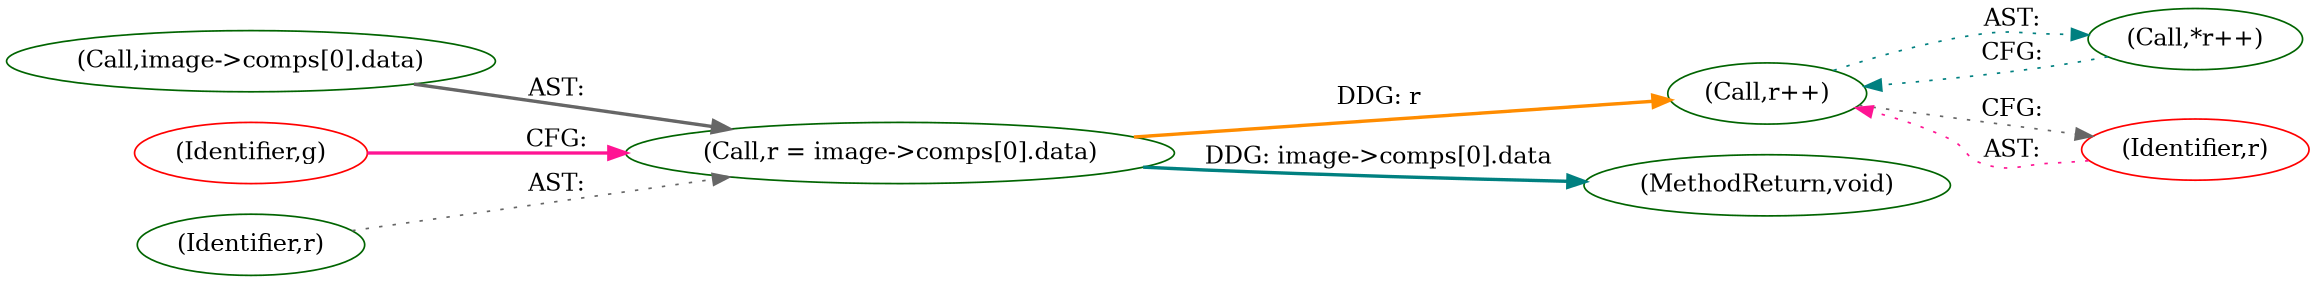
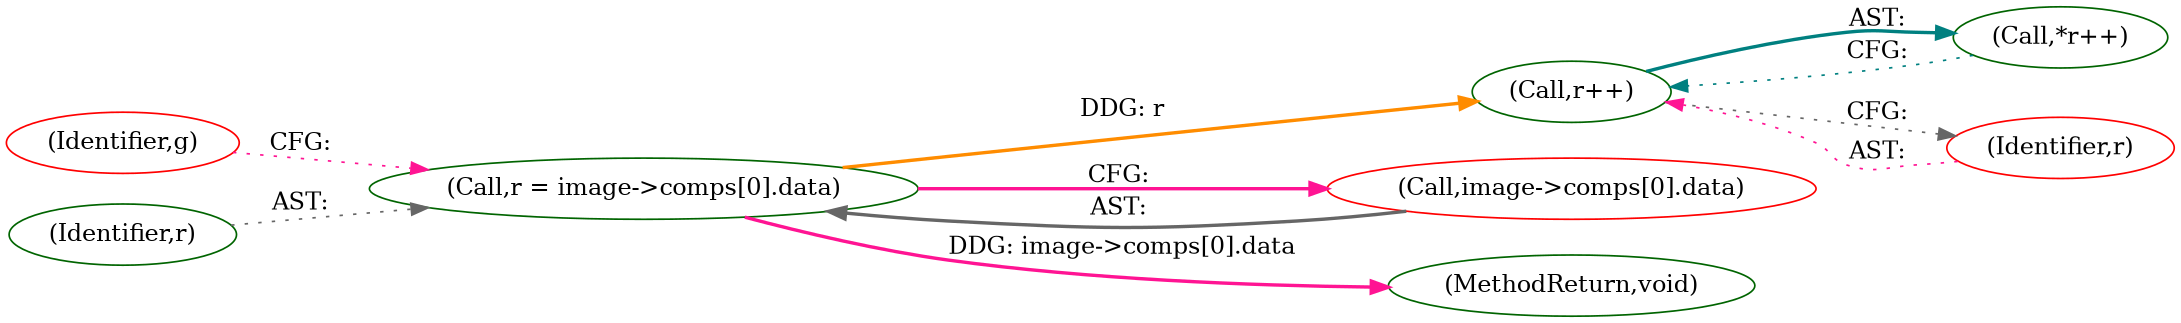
edge "(Call,r++)" -> "(Call,*r++)": style dotted -> bold
node "(Call,image->comps[0].data)": color darkgreen -> red
edge "(Identifier,g)" -> "(Call,r = image->comps[0].data)": style bold -> dotted
edge "(Call,r = image->comps[0].data)" -> "(MethodReturn,void)": color teal -> deeppink
edge "(Call,r = image->comps[0].data)" -> "(Call,image->comps[0].data)": added, label "CFG:"
